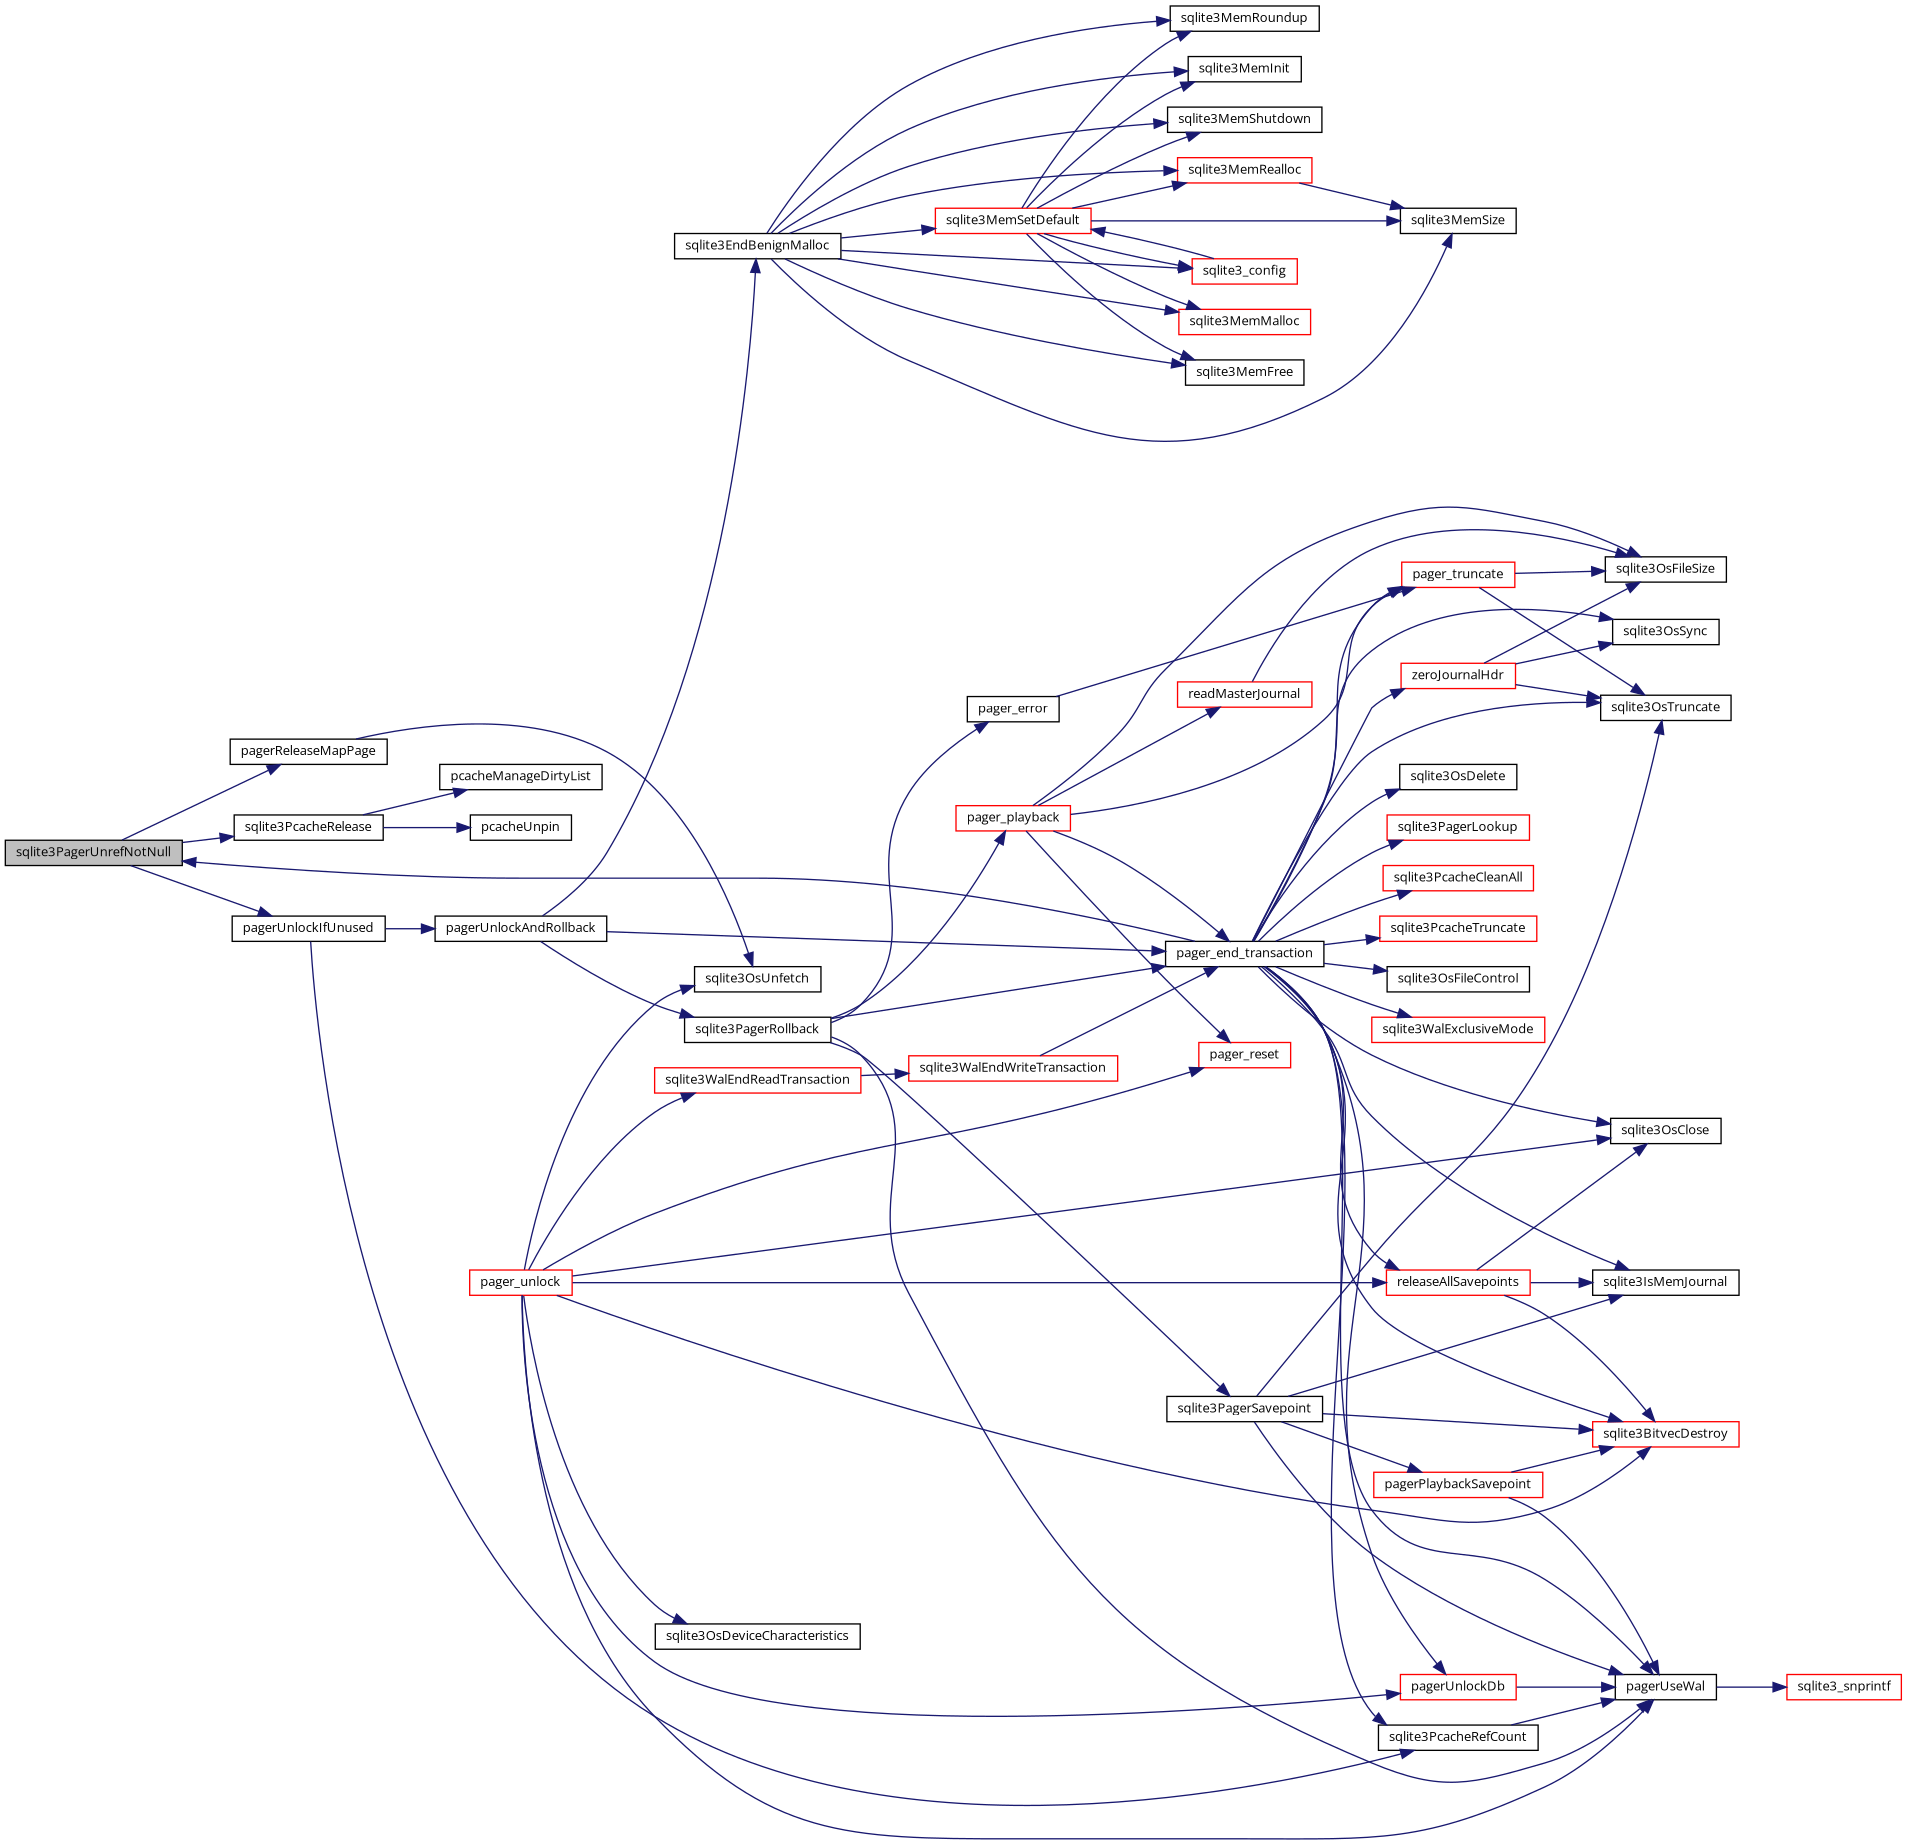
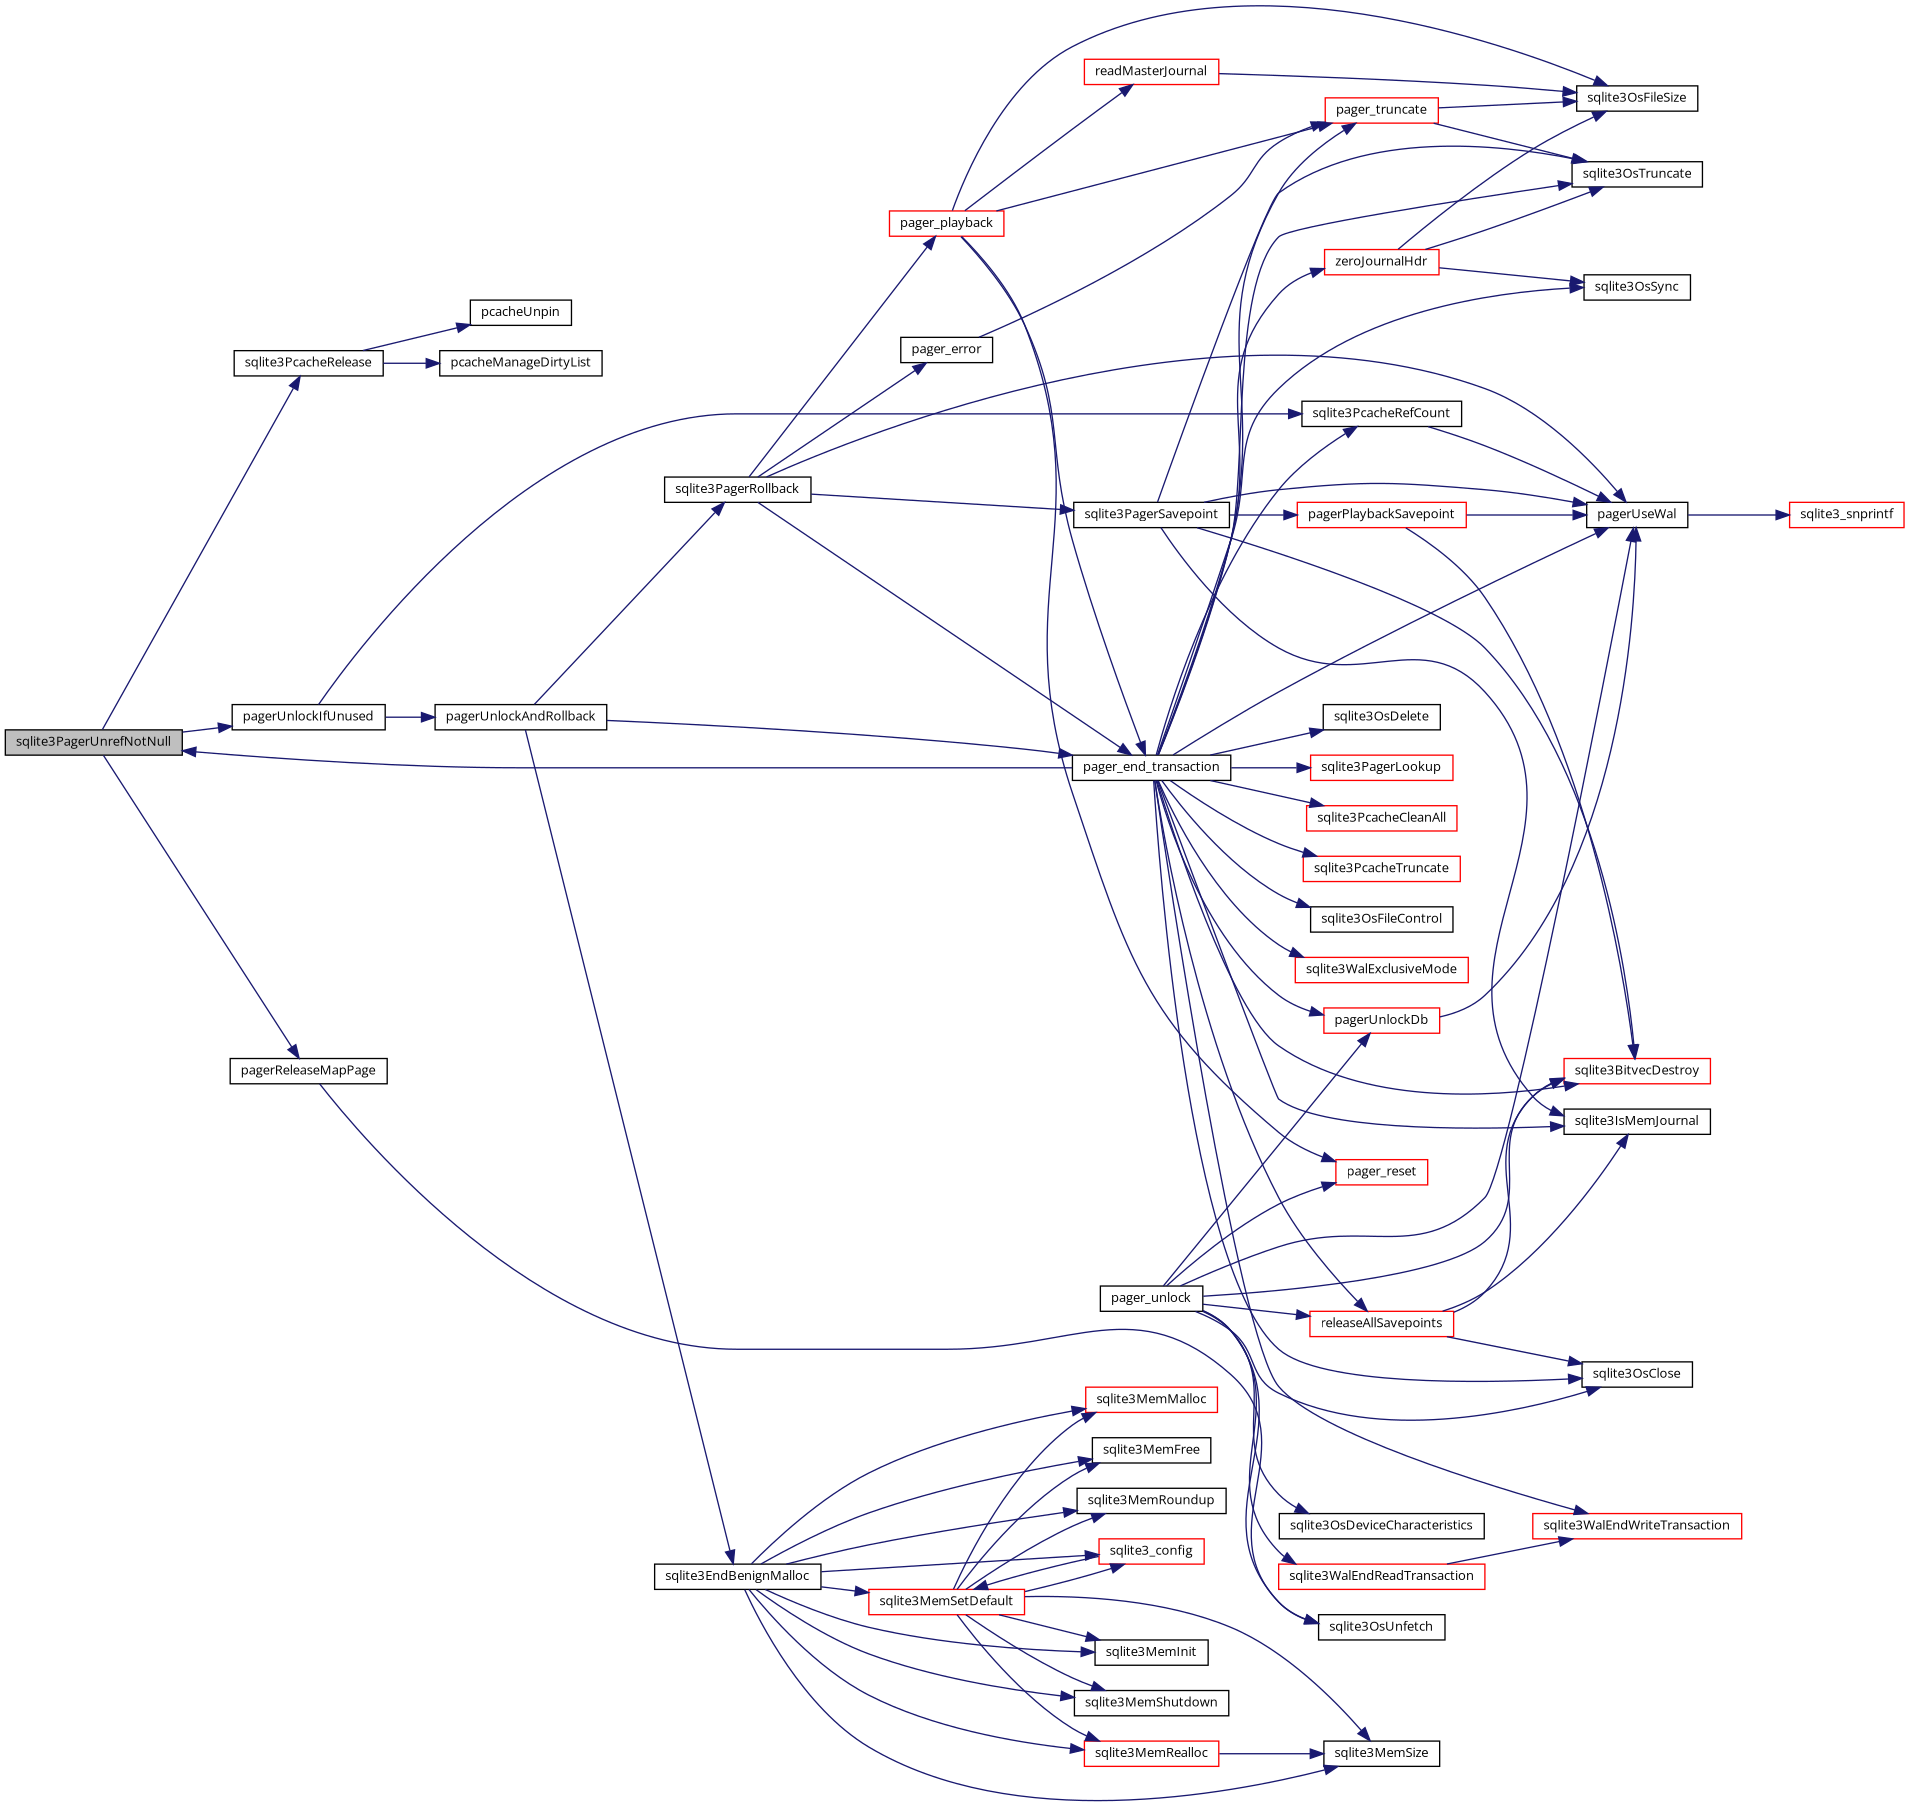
edge "sqlite3WalEndWriteTransaction" -> "pager_end_transaction": reversed
node "pager_unlock": color red -> black
